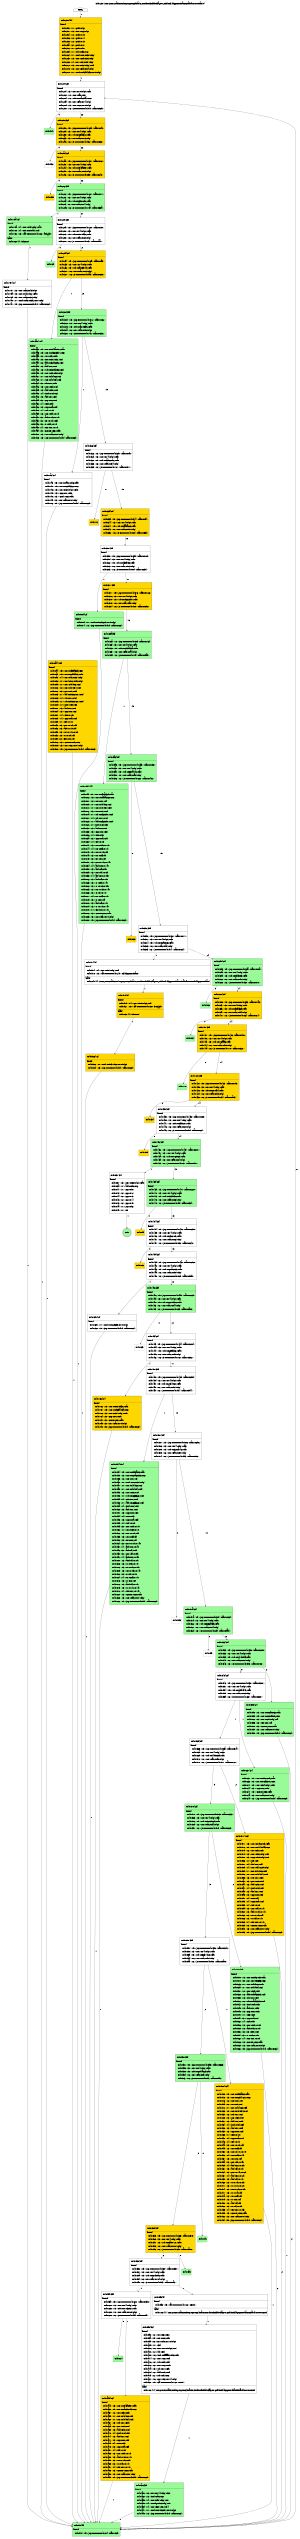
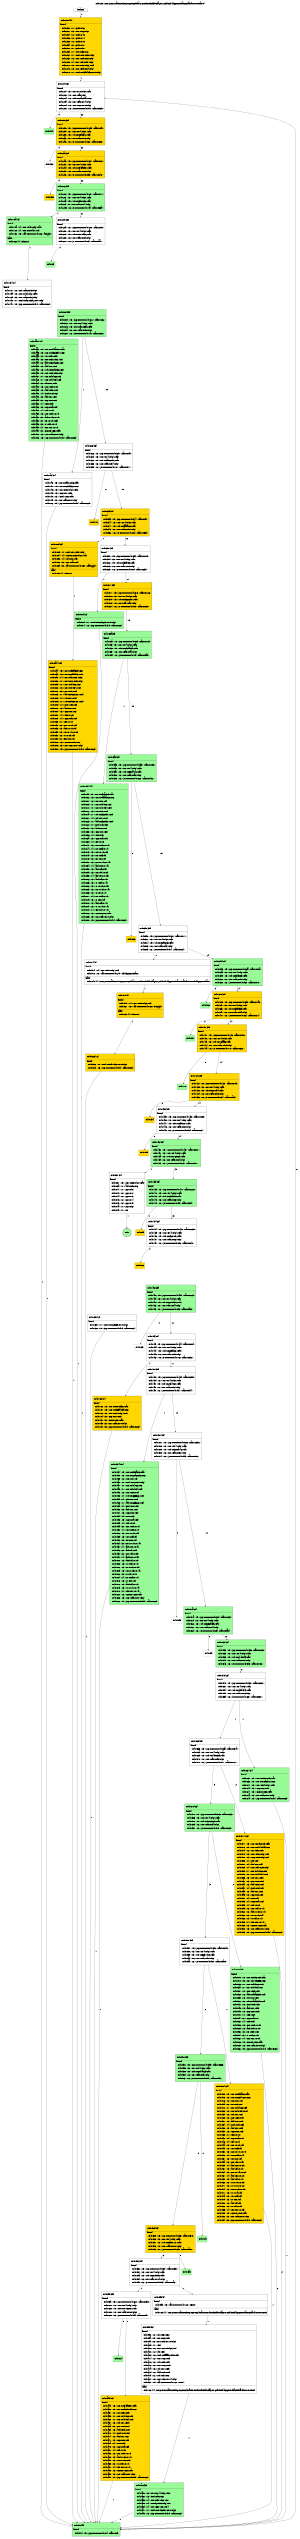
node "Entry": label "Entry" -> "Desktop"
node "0x4012f4 [25]": removed
node "0x40188d [23]": added
node "0x40149d [25]": removed
edge "0x401797 [21]" -> "0x401f1d [5]": removed, label "1"
node "0x4019d8 [27]": removed
